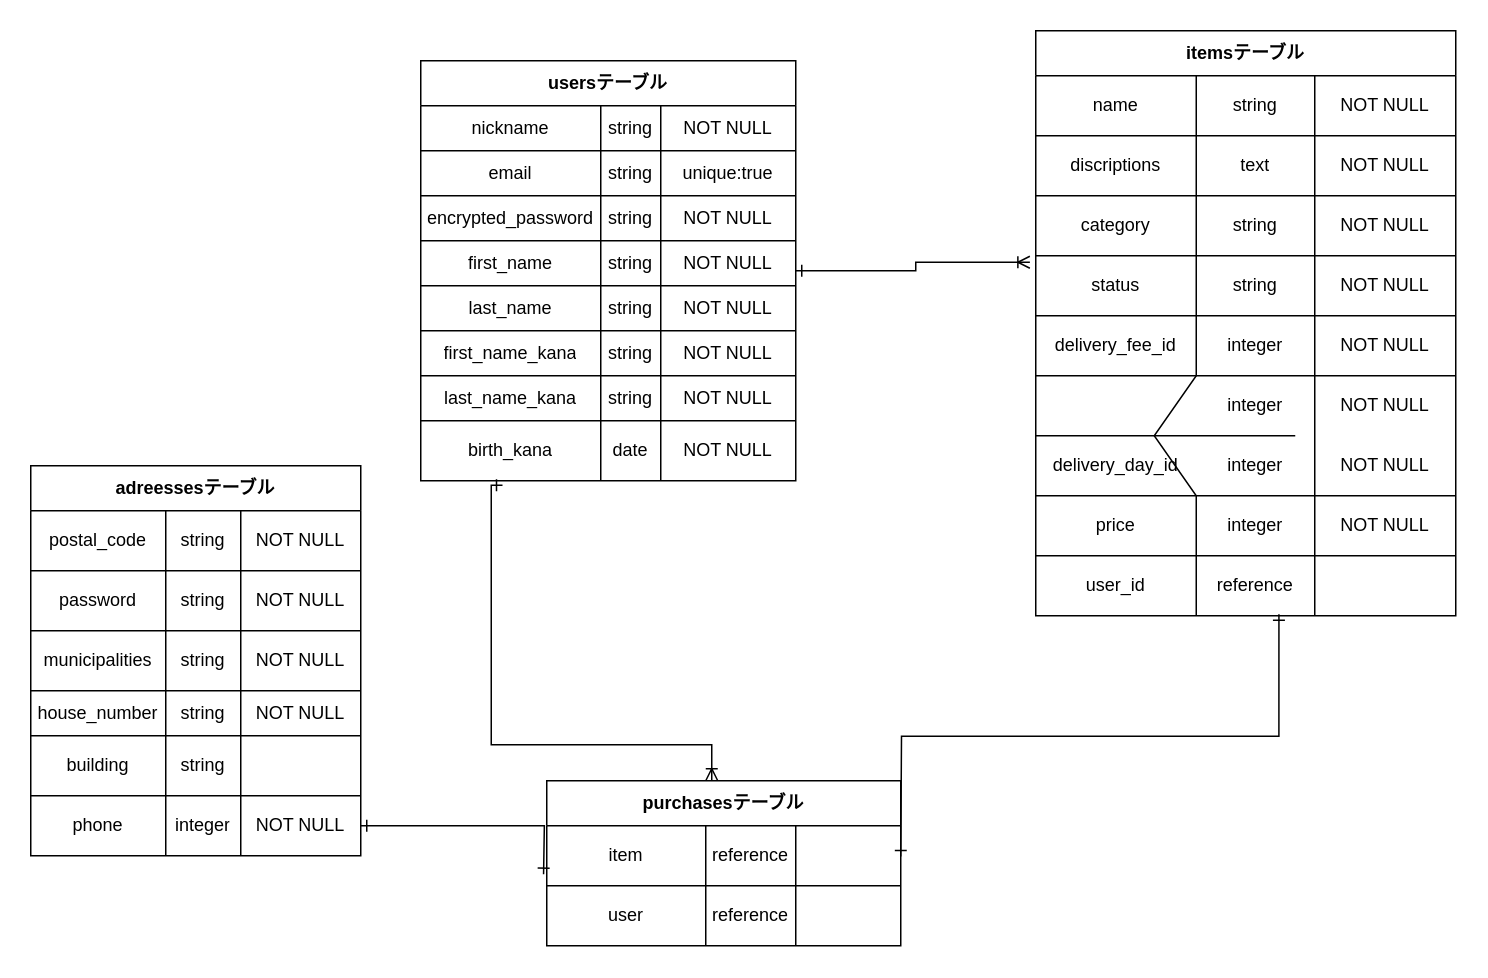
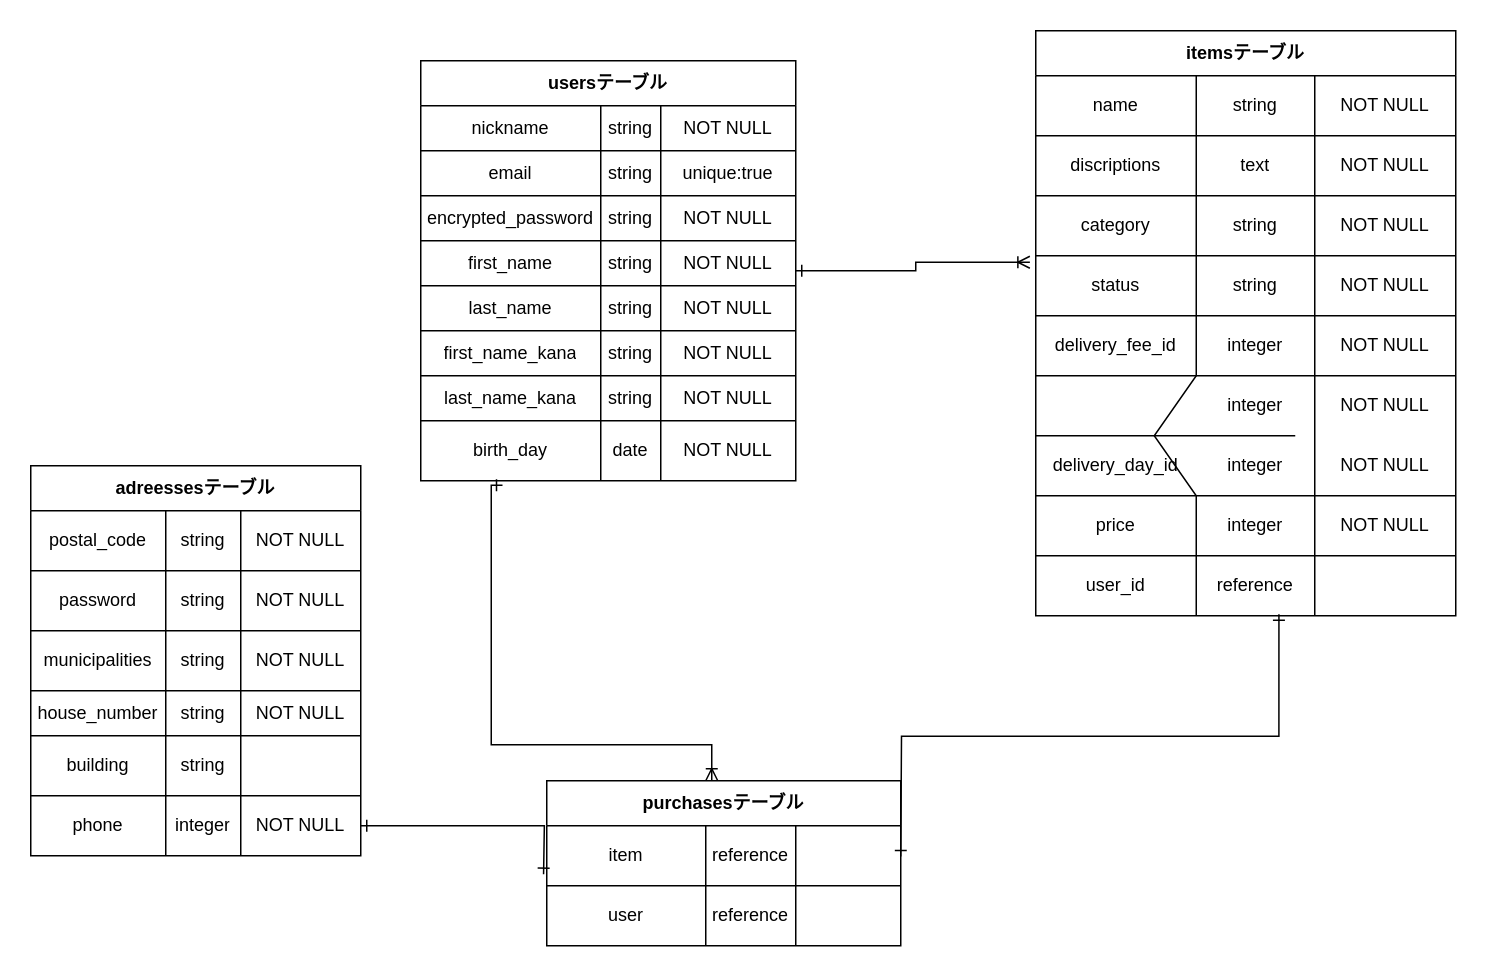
node "birth_kana": label "birth_kana" -> "birth_day"
